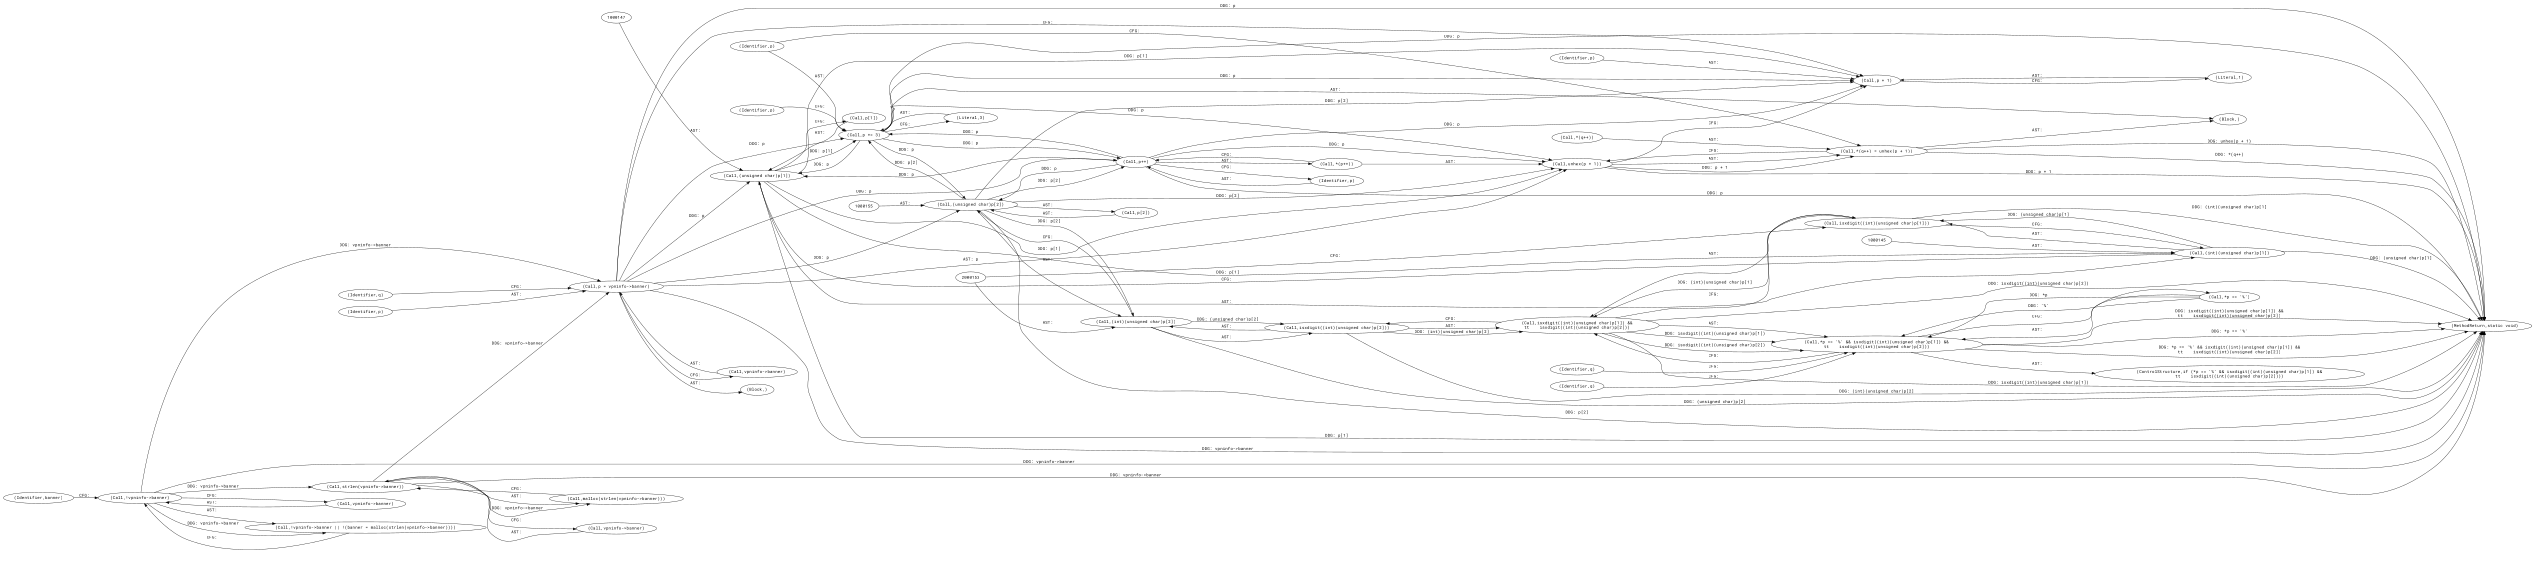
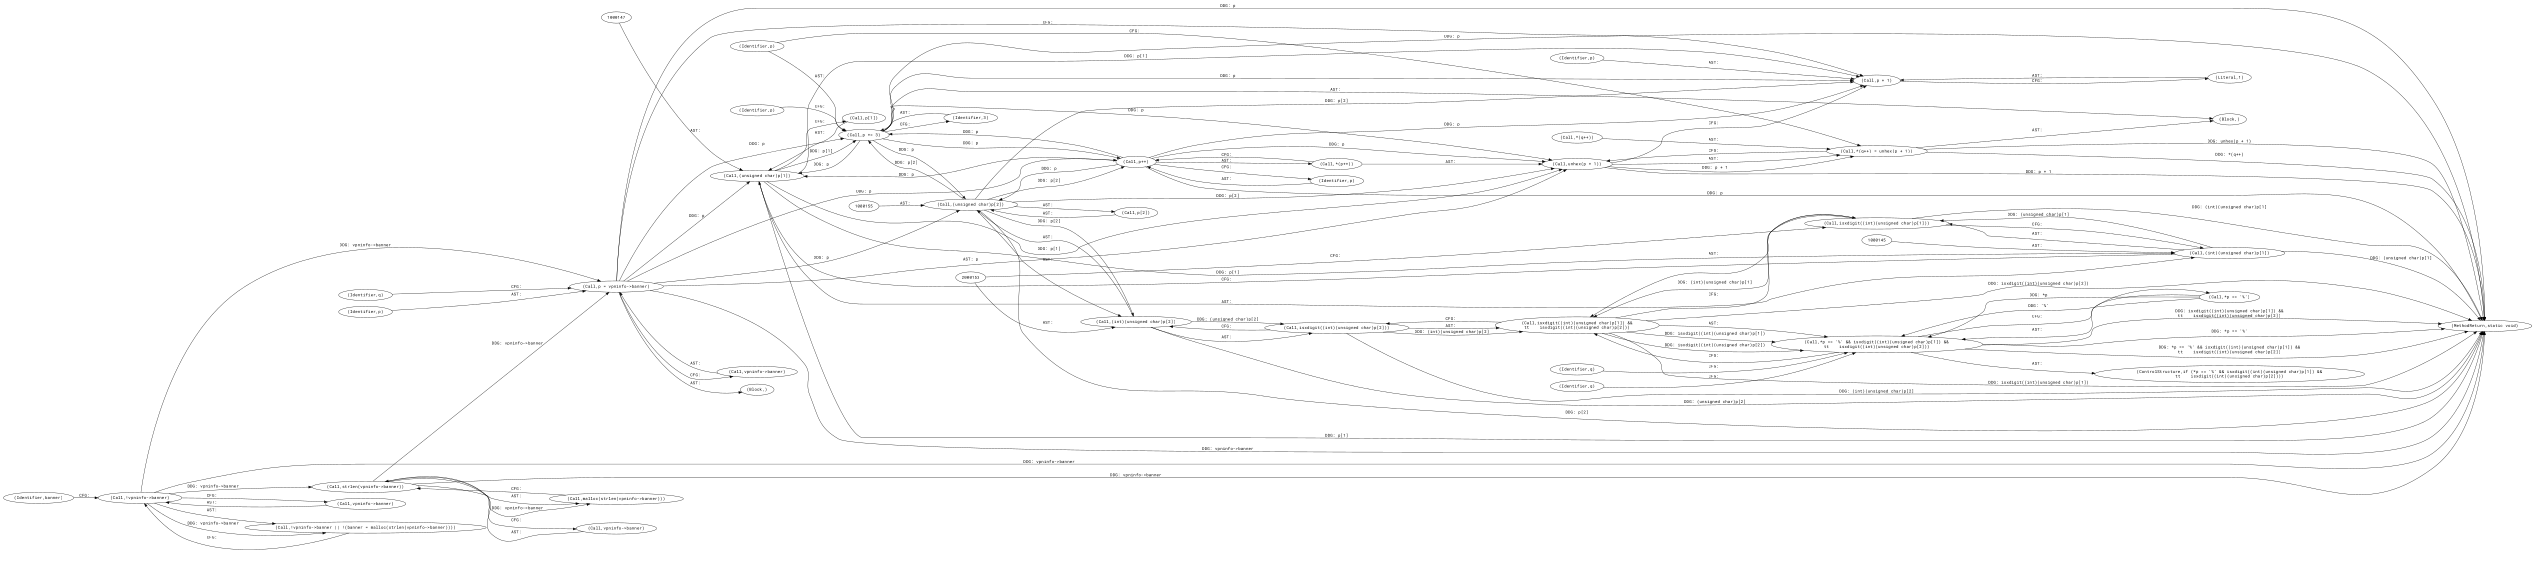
node "(Literal,3)": label "(Literal,3)" -> "(Identifier,3)"
edge "(Call,(int)(unsigned char)p[2])" -> "(Call,(unsigned char)p[2])": label "CFG: " -> "AST: "
edge "(Call,isxdigit((int)(unsigned char)p[2]))" -> "(Call,(int)(unsigned char)p[2])": label "AST: " -> "CFG: "
